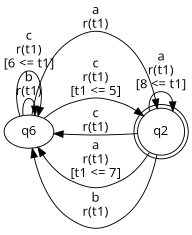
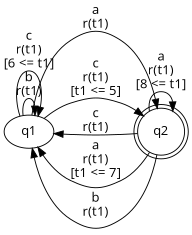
node "q6": label "q6" -> "q1"
